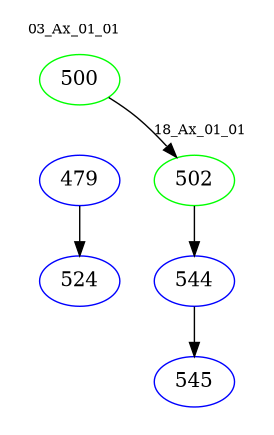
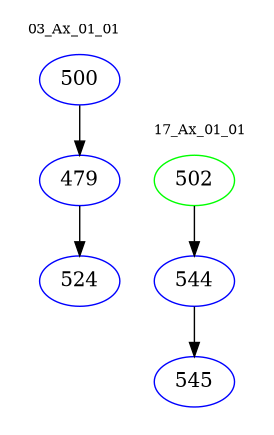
node "500": color green -> blue
edge "500" -> "502": now "500" -> "479"
cluster "18_Ax_01_01": label "18_Ax_01_01" -> "17_Ax_01_01"
